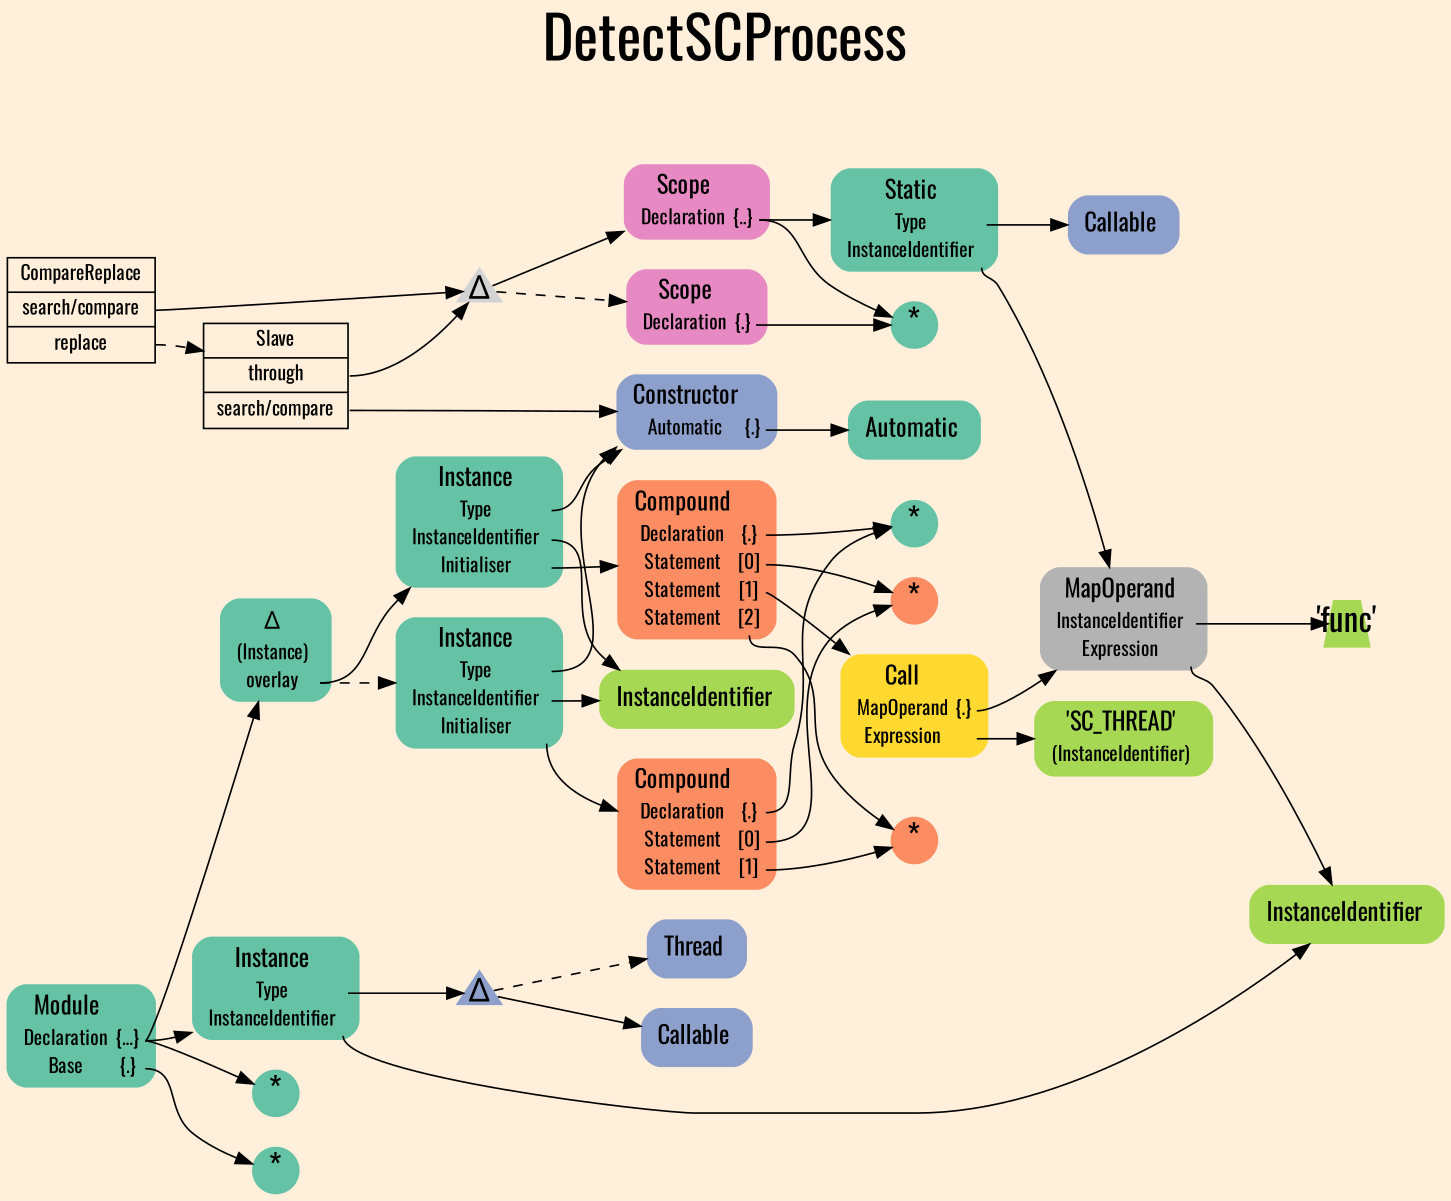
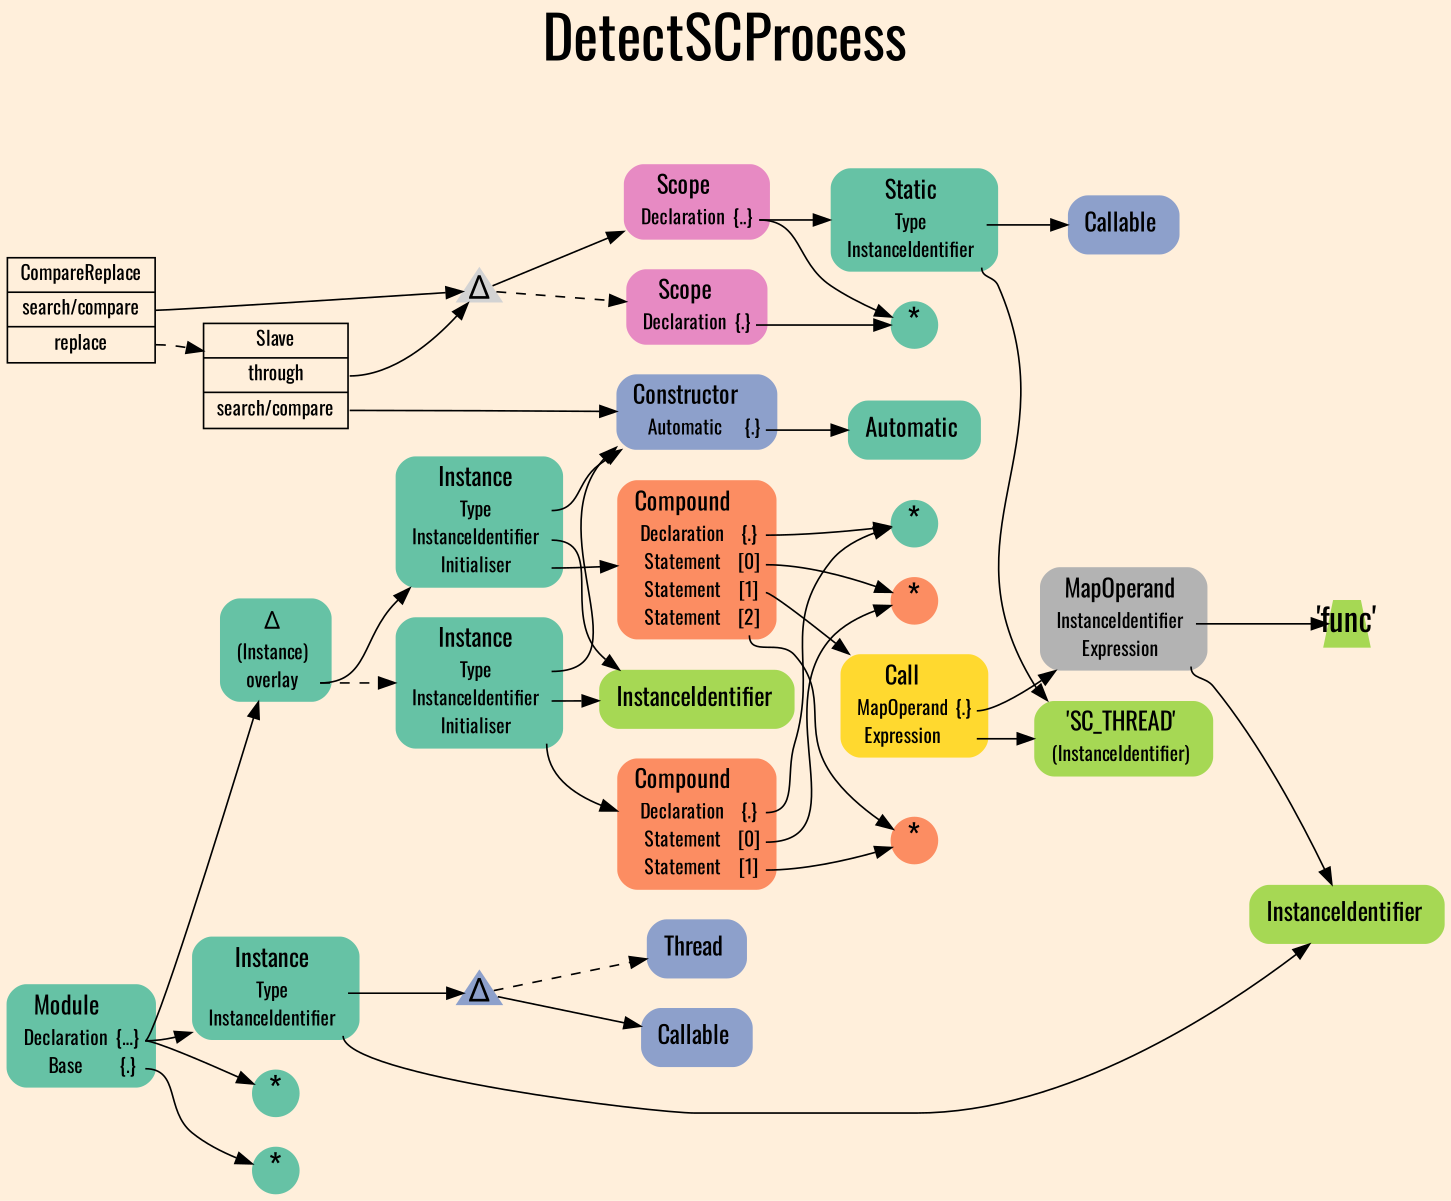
edge "Static" -> "MapOperand": now "Static" -> "'SC_THREAD'"
